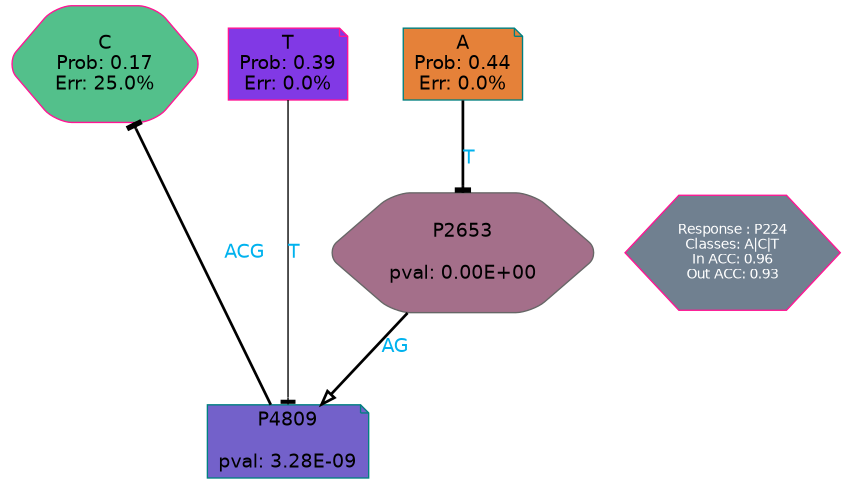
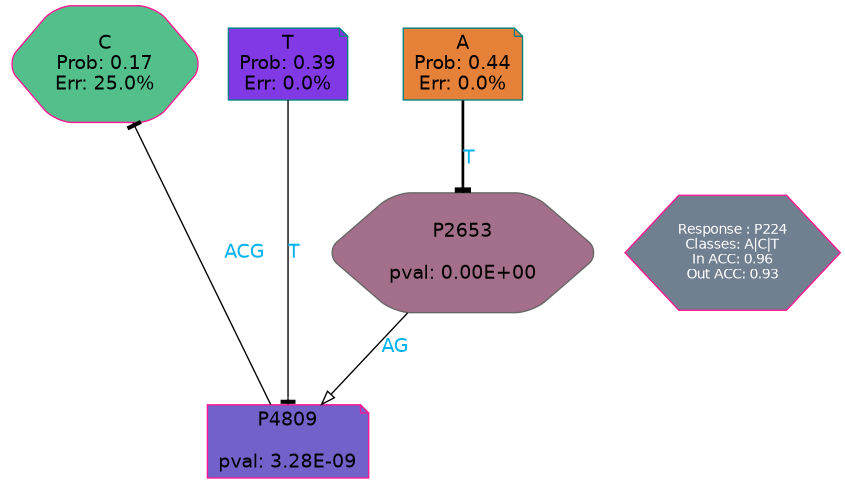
node "T Prob: 0.39 Err: 0.0%": color deeppink -> teal
edge "P4809 pval: 3.28E-09" -> "C Prob: 0.17 Err: 25.0%": style bold -> solid
edge "P2653 pval: 0.00E+00" -> "P4809 pval: 3.28E-09": style bold -> solid
node "P4809 pval: 3.28E-09": color teal -> deeppink
